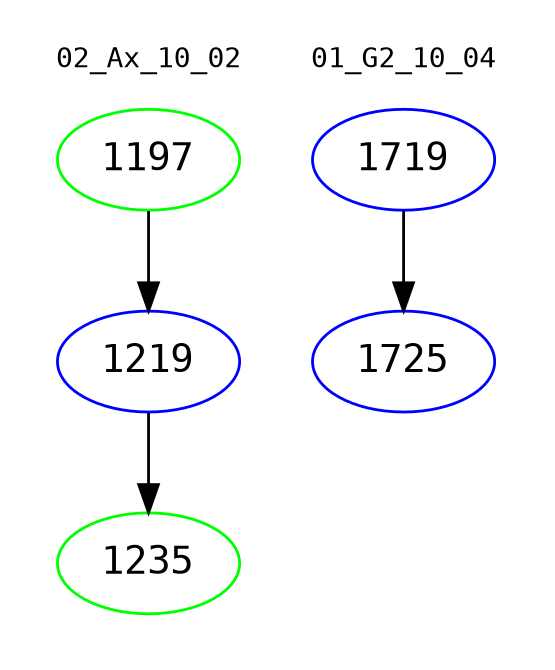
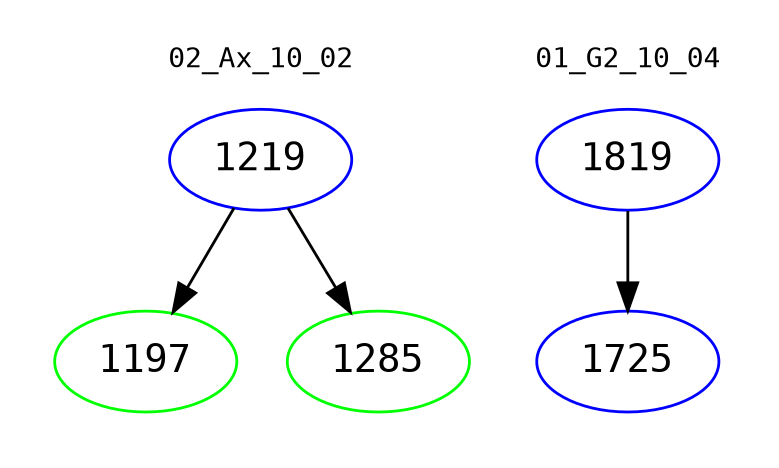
node "1719": label "1719" -> "1819"
edge "1197" -> "1219": reversed
node "1235": label "1235" -> "1285"
